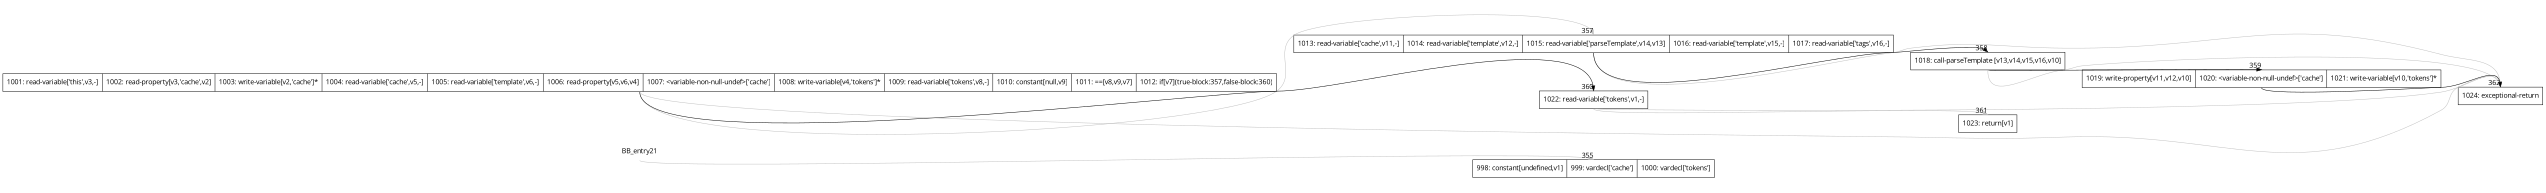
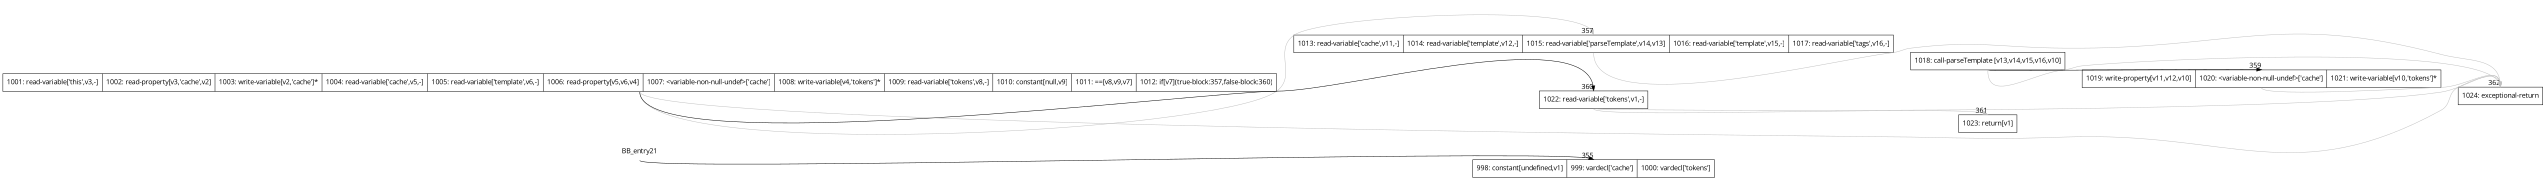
edge "1013: read-variable['cache',v11,-]" -> "1018: call-parseTemplate [v13,v14,v15,v16,v10]": removed
edge "1019: write-property[v11,v12,v10]" -> "1024: exceptional-return": color black -> gray
edge "BB_entry21" -> "998: constant[undefined,v1]": color gray -> black
